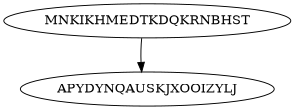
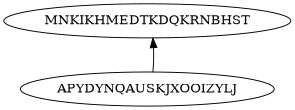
edge "MNKIKHMEDTKDQKRNBHST" -> "APYDYNQAUSKJXOOIZYLJ": reversed
